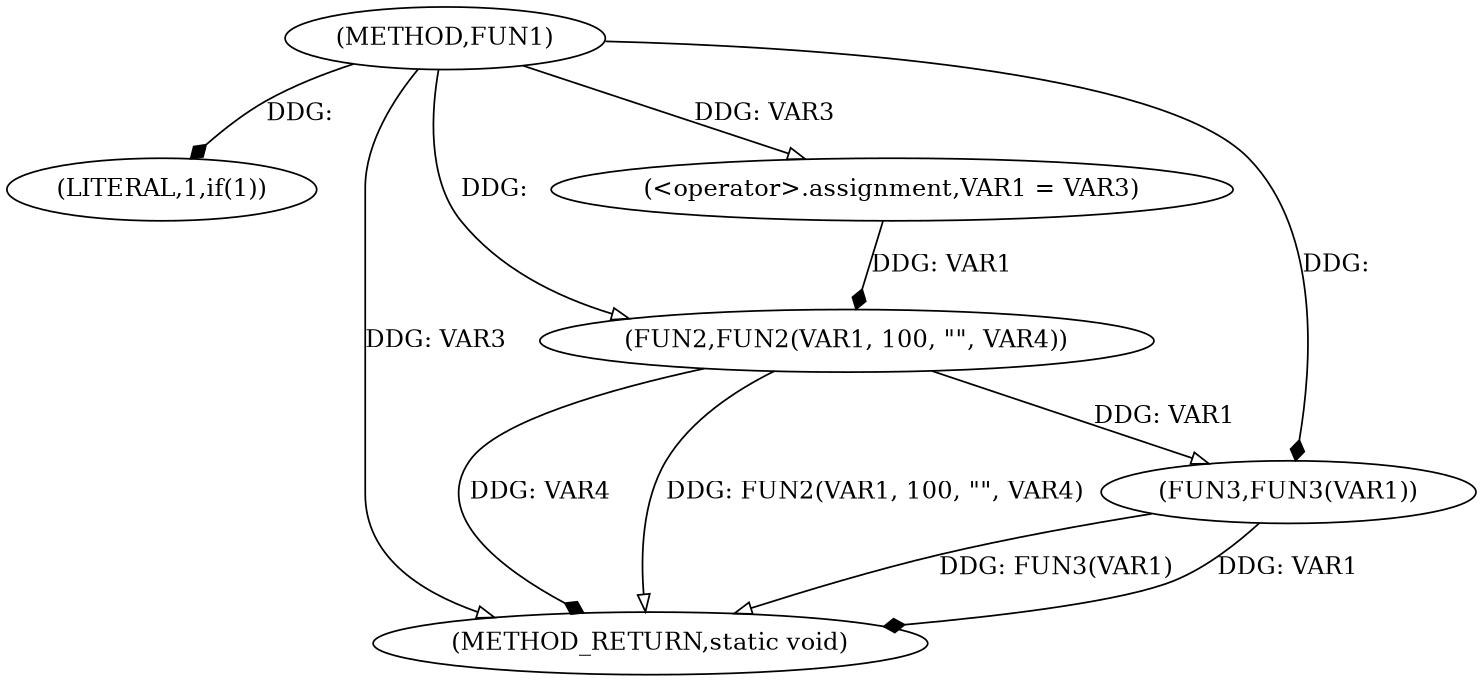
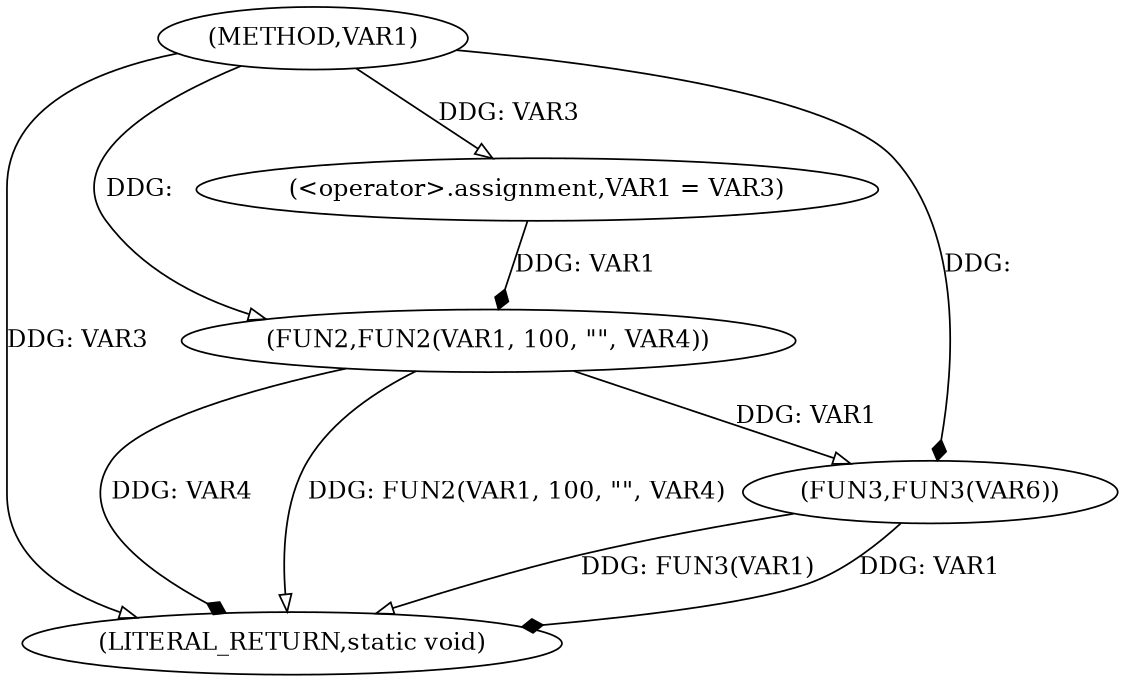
node "(METHOD,FUN1)": label "(METHOD,FUN1)" -> "(METHOD,VAR1)"
node "(LITERAL,1,if(1))": removed
node "(FUN3,FUN3(VAR1))": label "(FUN3,FUN3(VAR1))" -> "(FUN3,FUN3(VAR6))"
node "(METHOD_RETURN,static void)": label "(METHOD_RETURN,static void)" -> "(LITERAL_RETURN,static void)"
